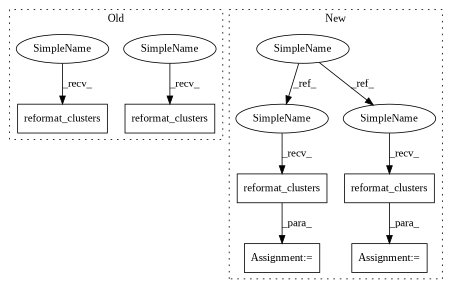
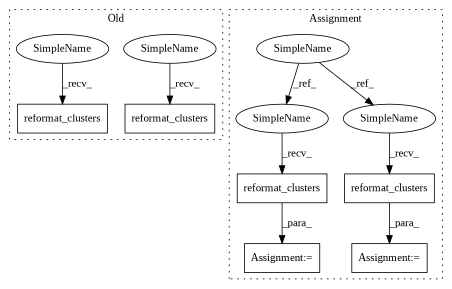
cluster "New": label "New" -> "Assignment"
